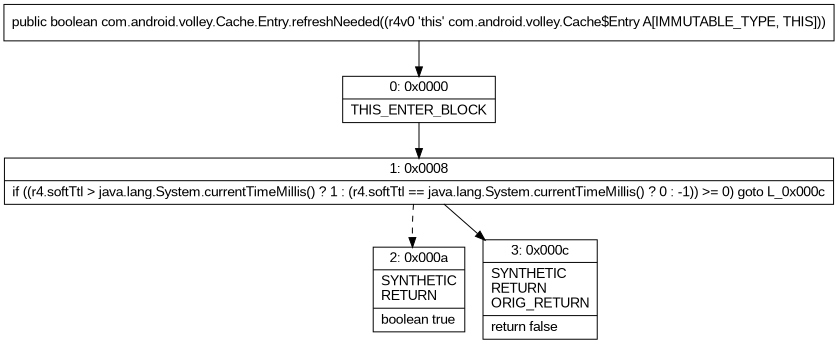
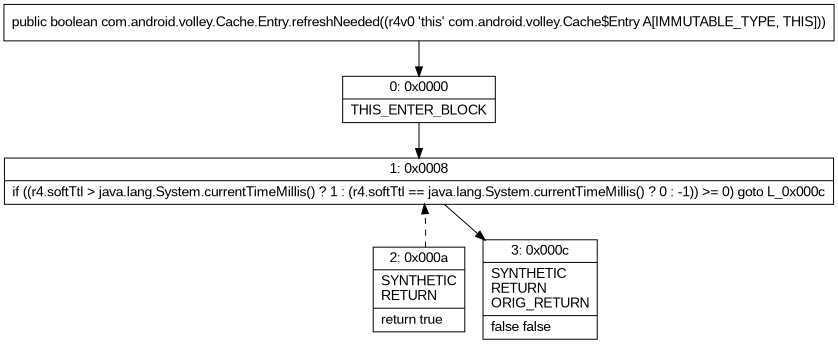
edge "1: 0x0008" -> "2: 0x000a": reversed
node "2: 0x000a": text "boolean true" -> "return true"
node "3: 0x000c": text "return false" -> "false false"
